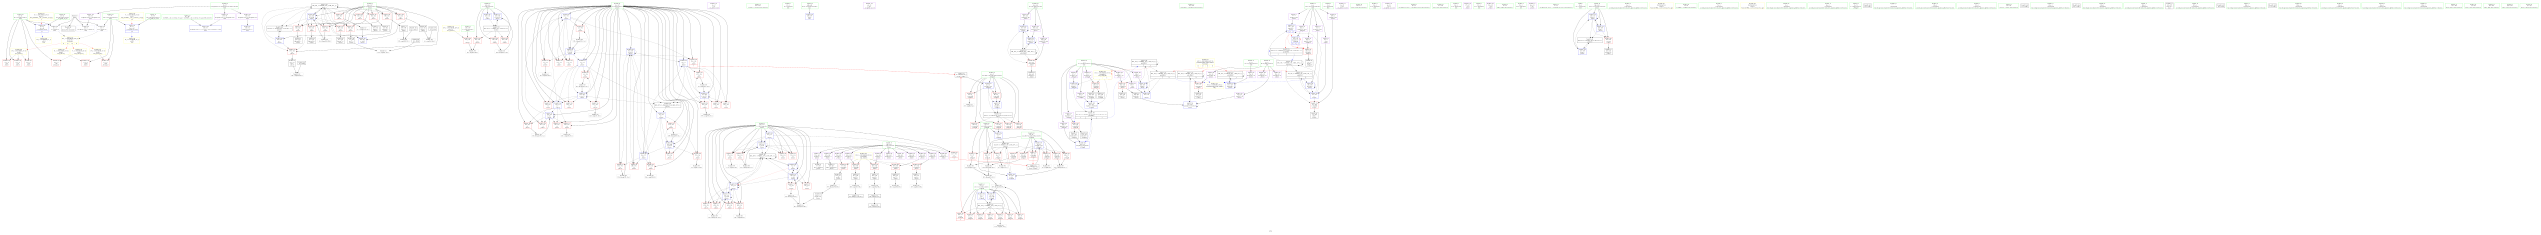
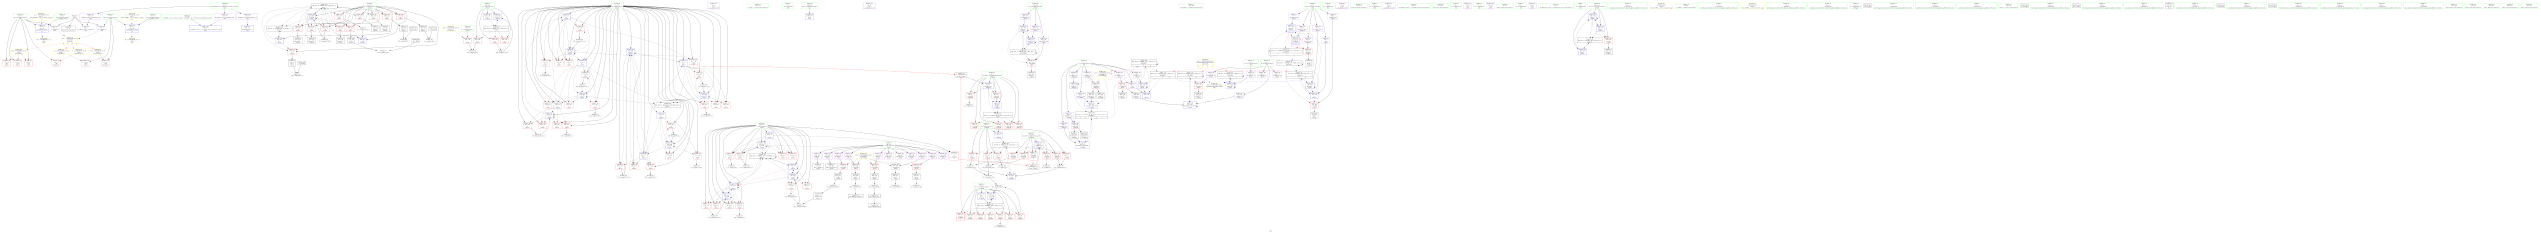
edge "NodeID: 38" -> "NodeID: 154": now "NodeID: 38" -> "NodeID: 148"
